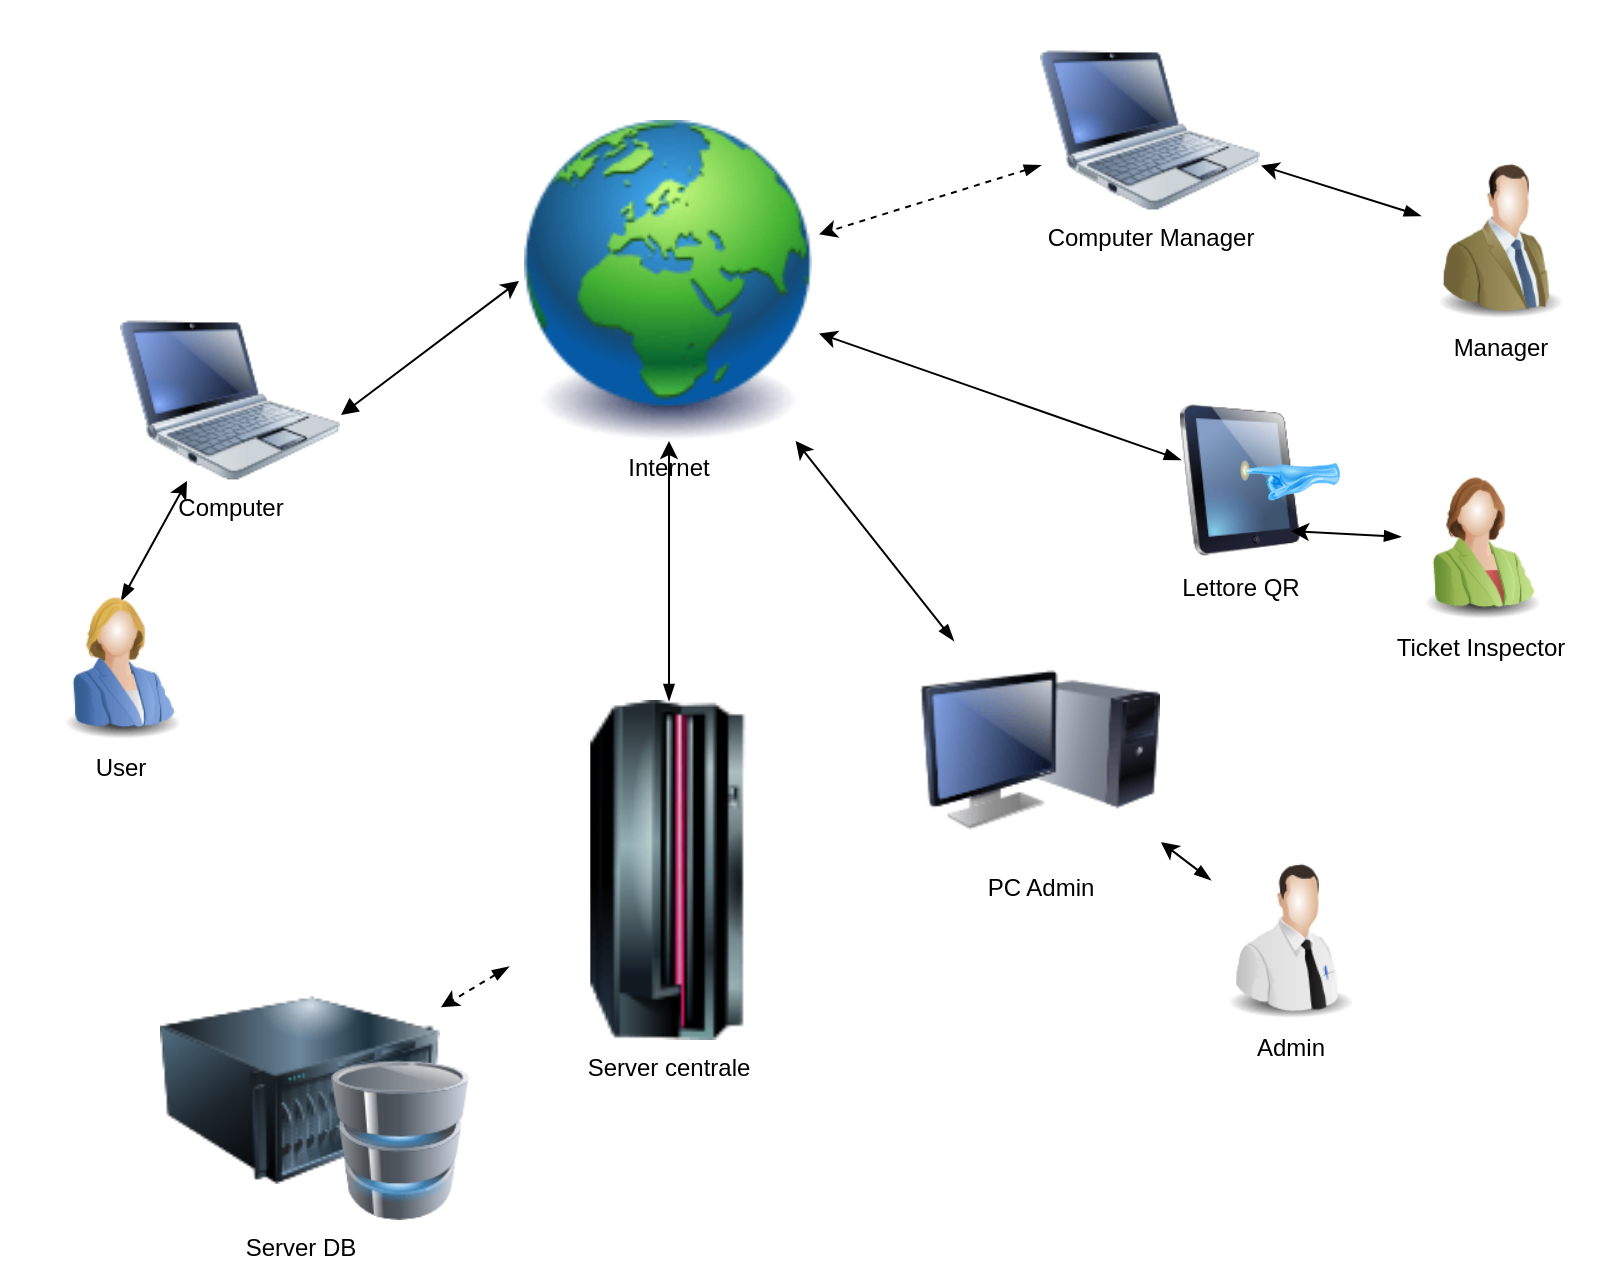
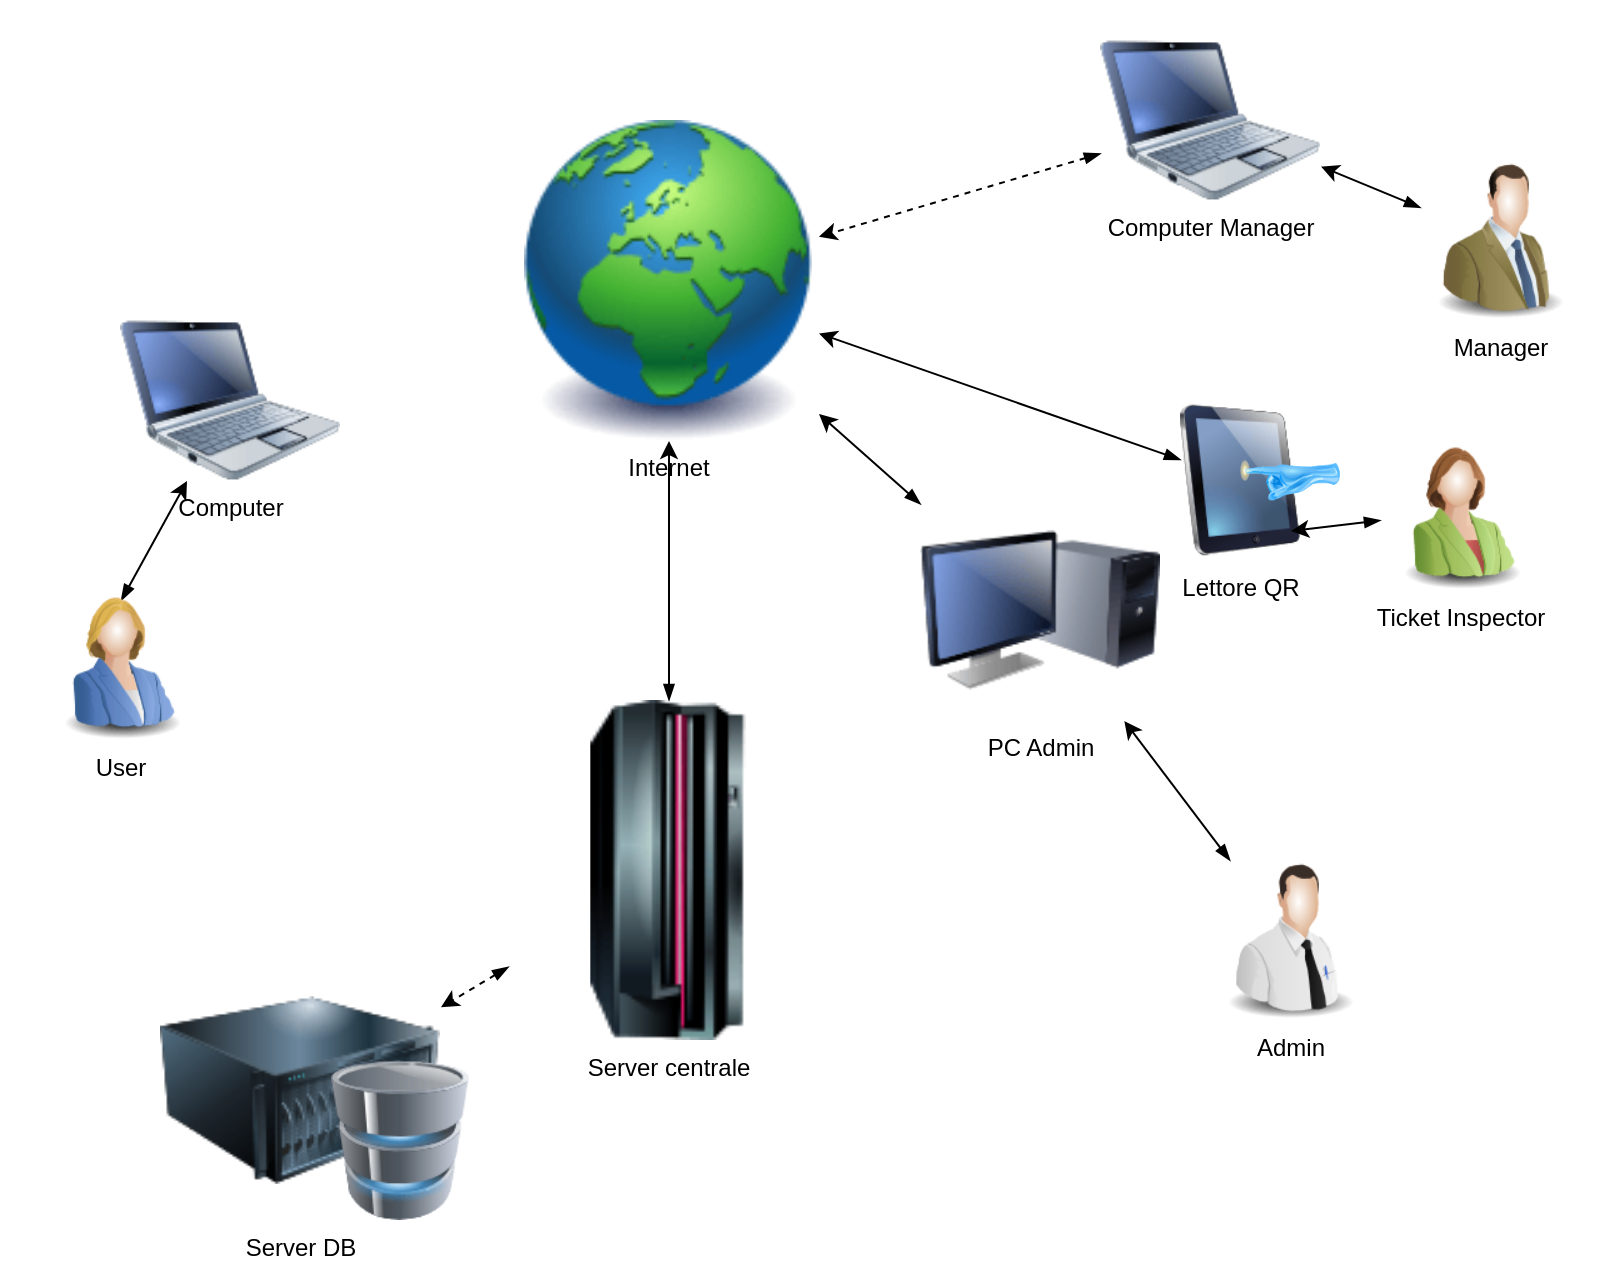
node "Computer Manager": moved (1151, 131) -> (1211, 121)
edge "Internet" -- "Computer": removed
node "Ticket Inspector": moved (1481, 541) -> (1461, 511)
node "PC Admin": moved (1041, 751) -> (1041, 611)
